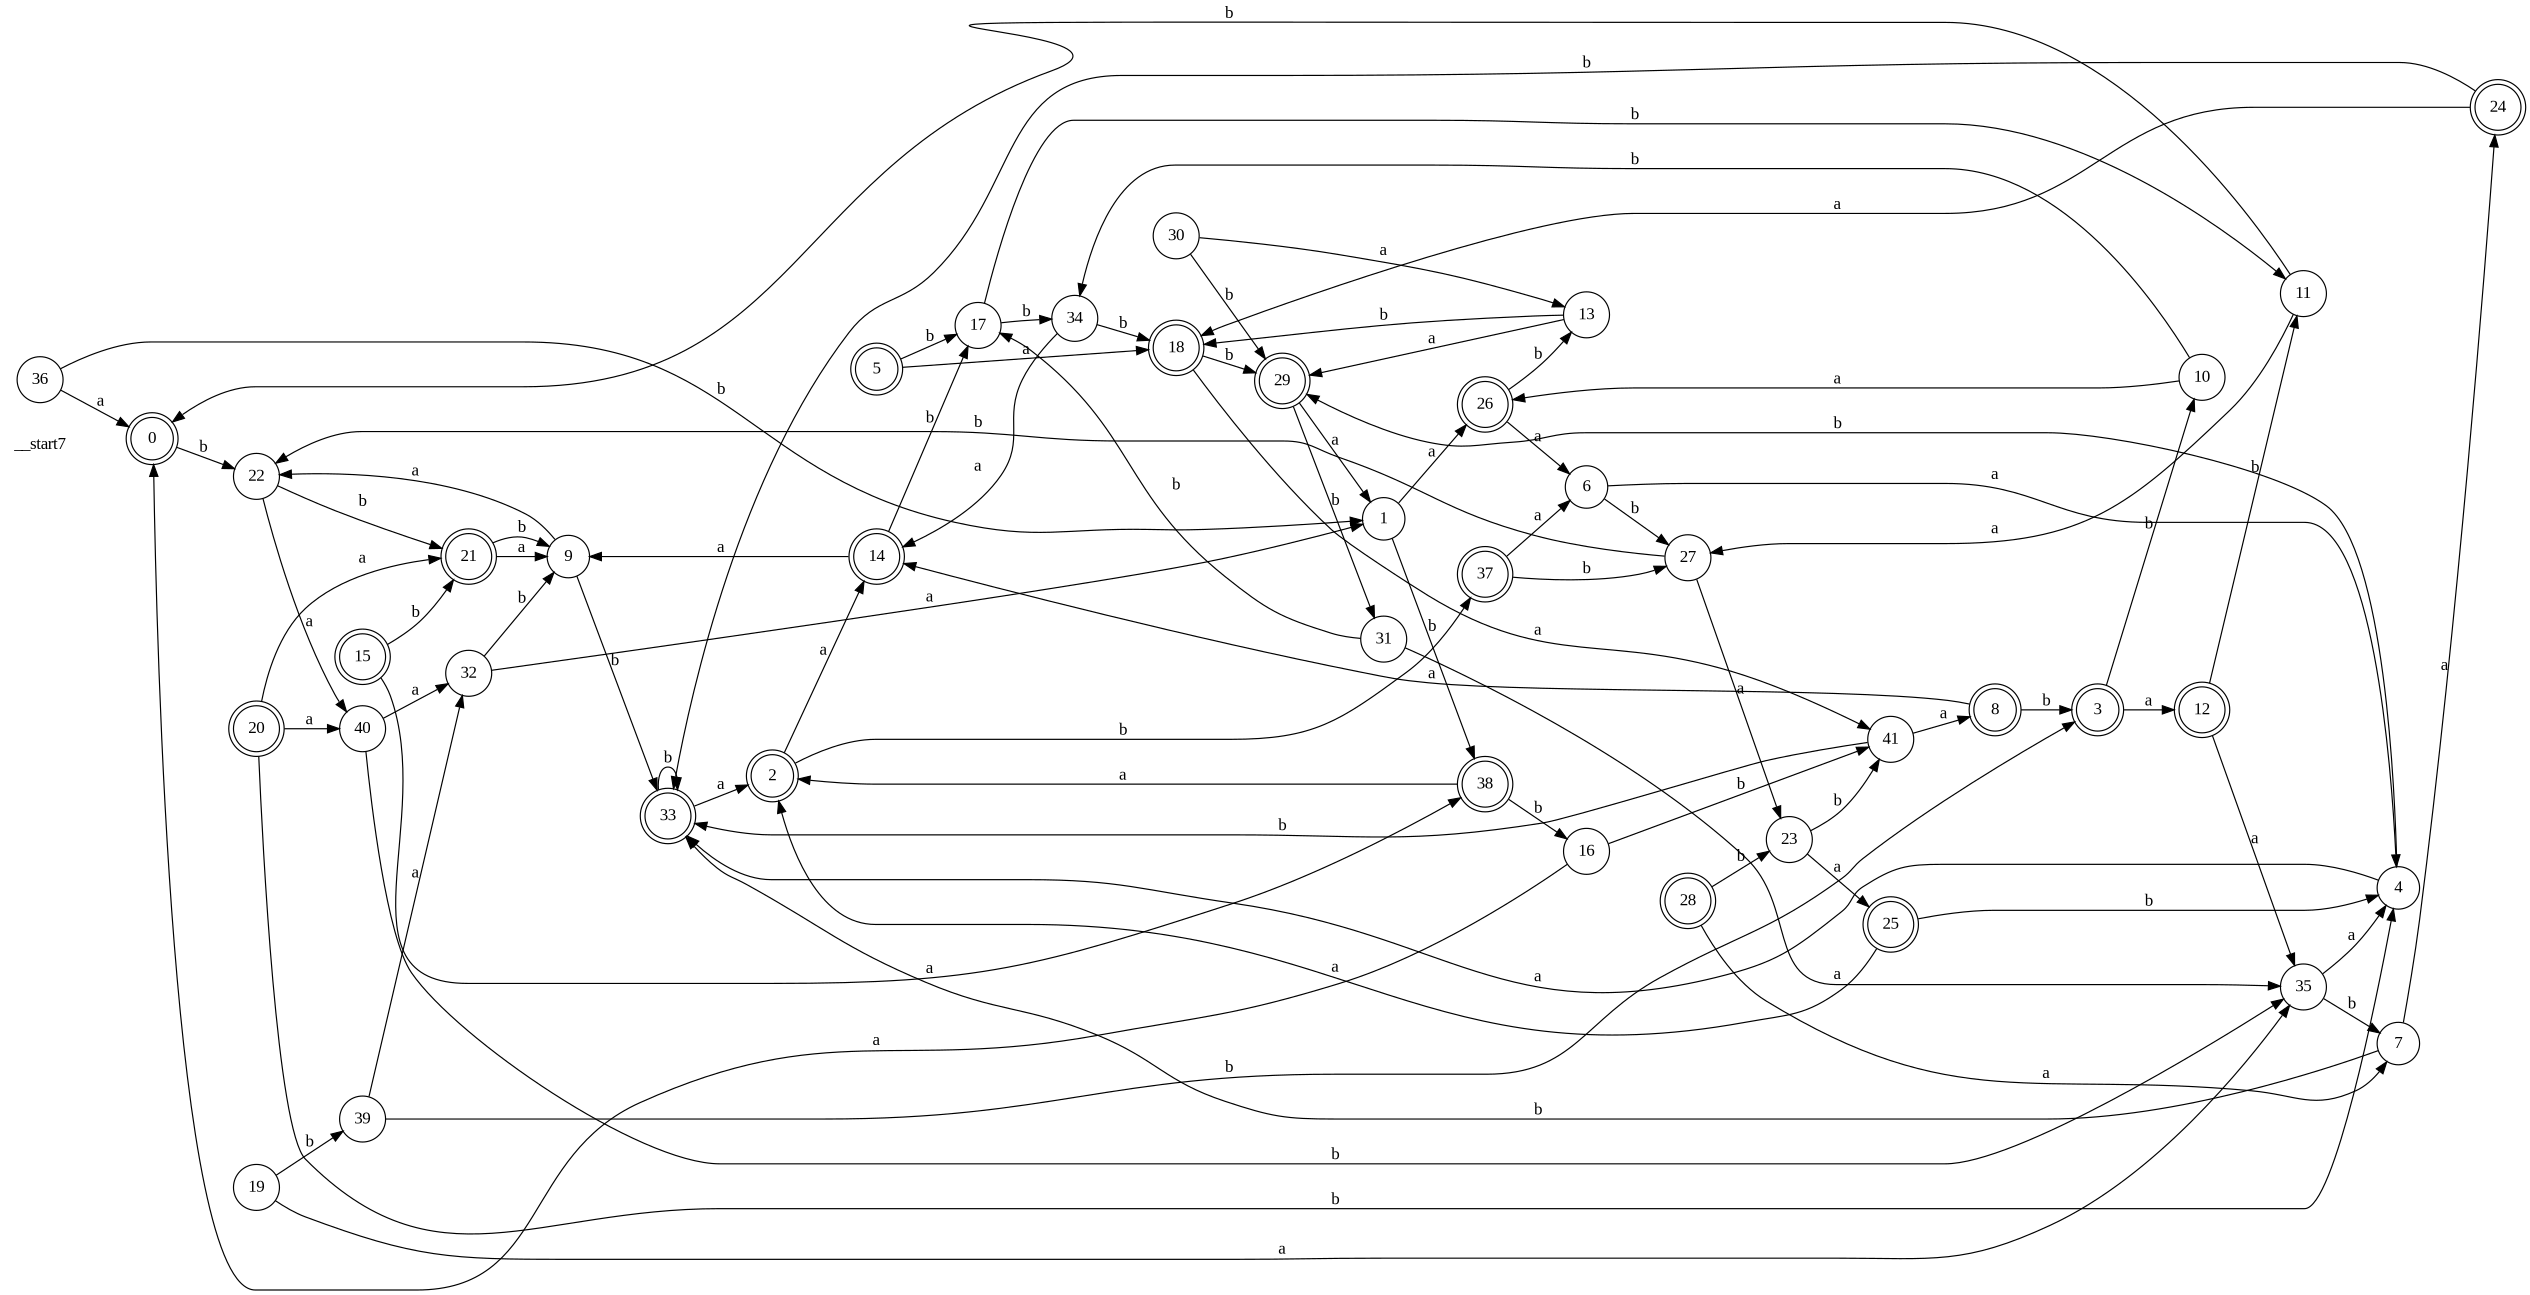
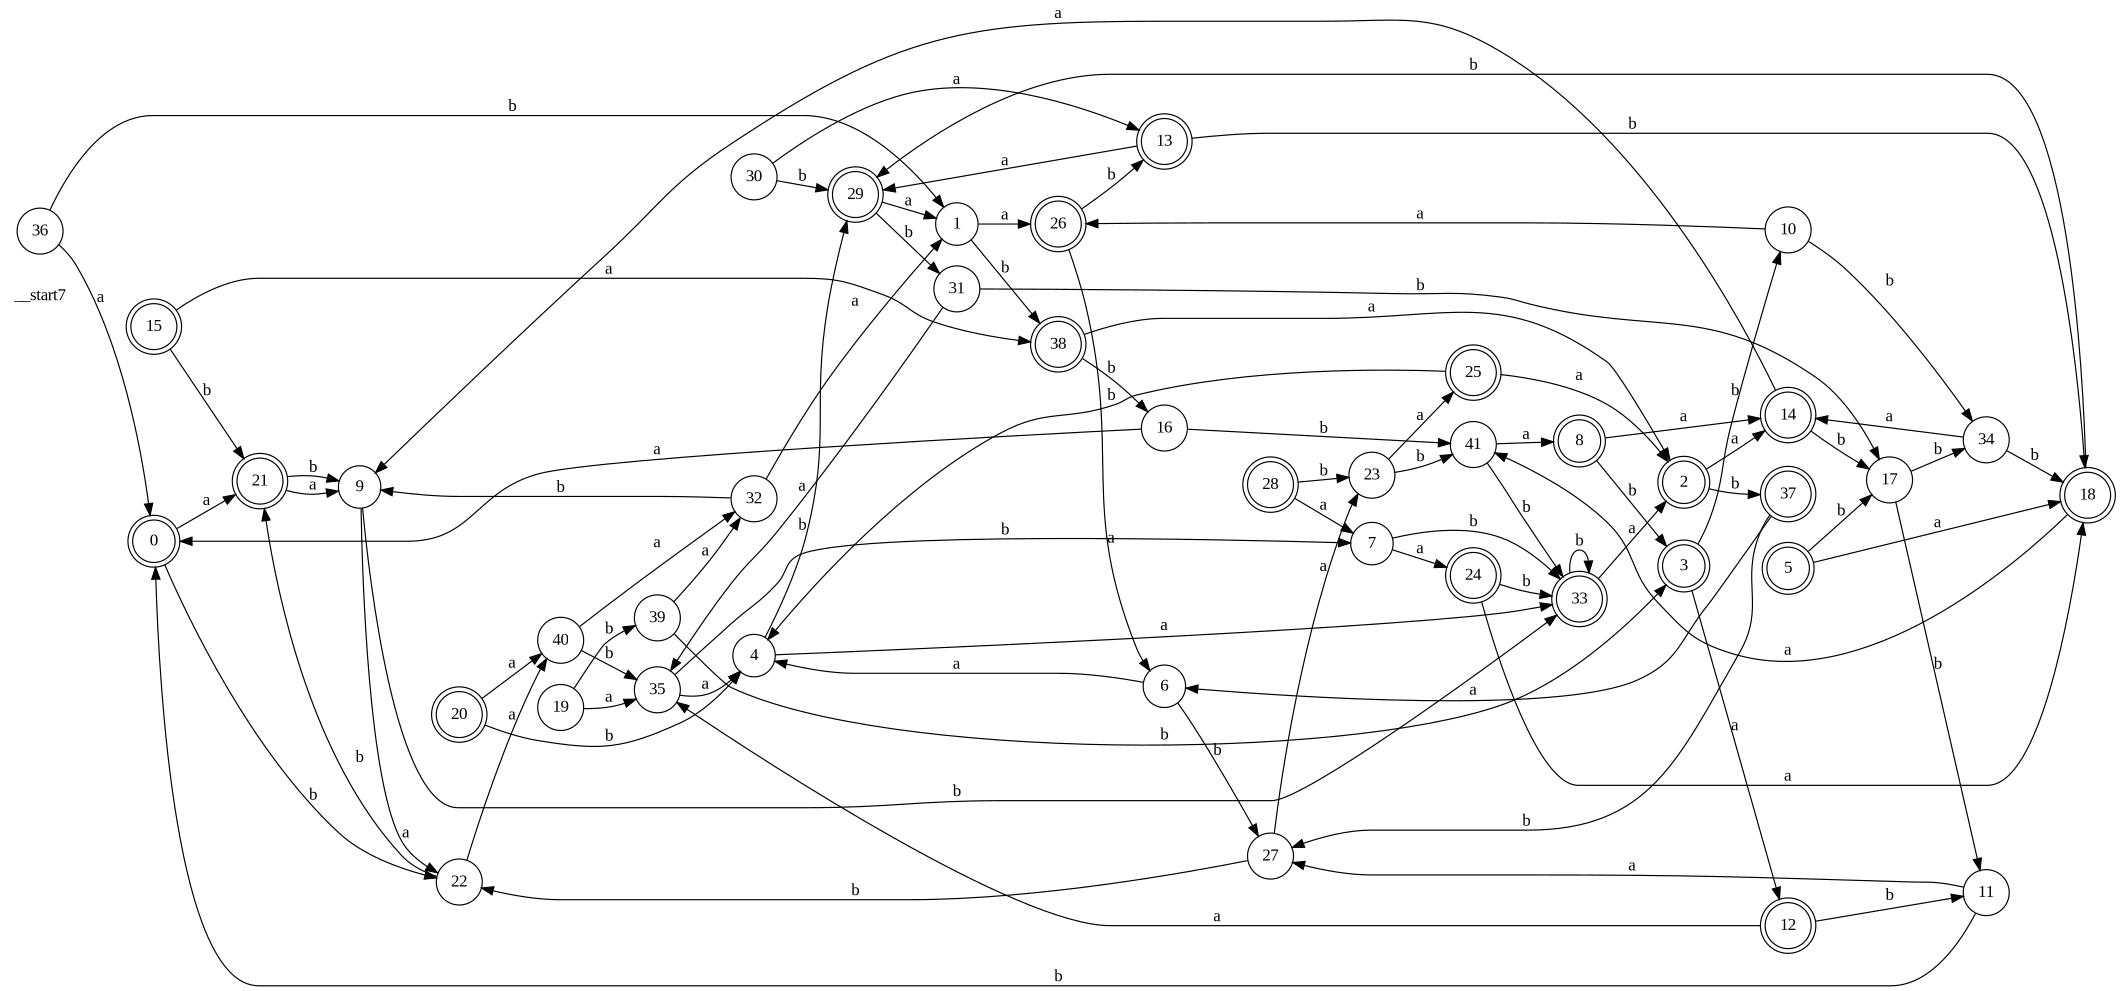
node "13": shape circle -> doublecircle
edge "20" -> "21": now "0" -> "21"
